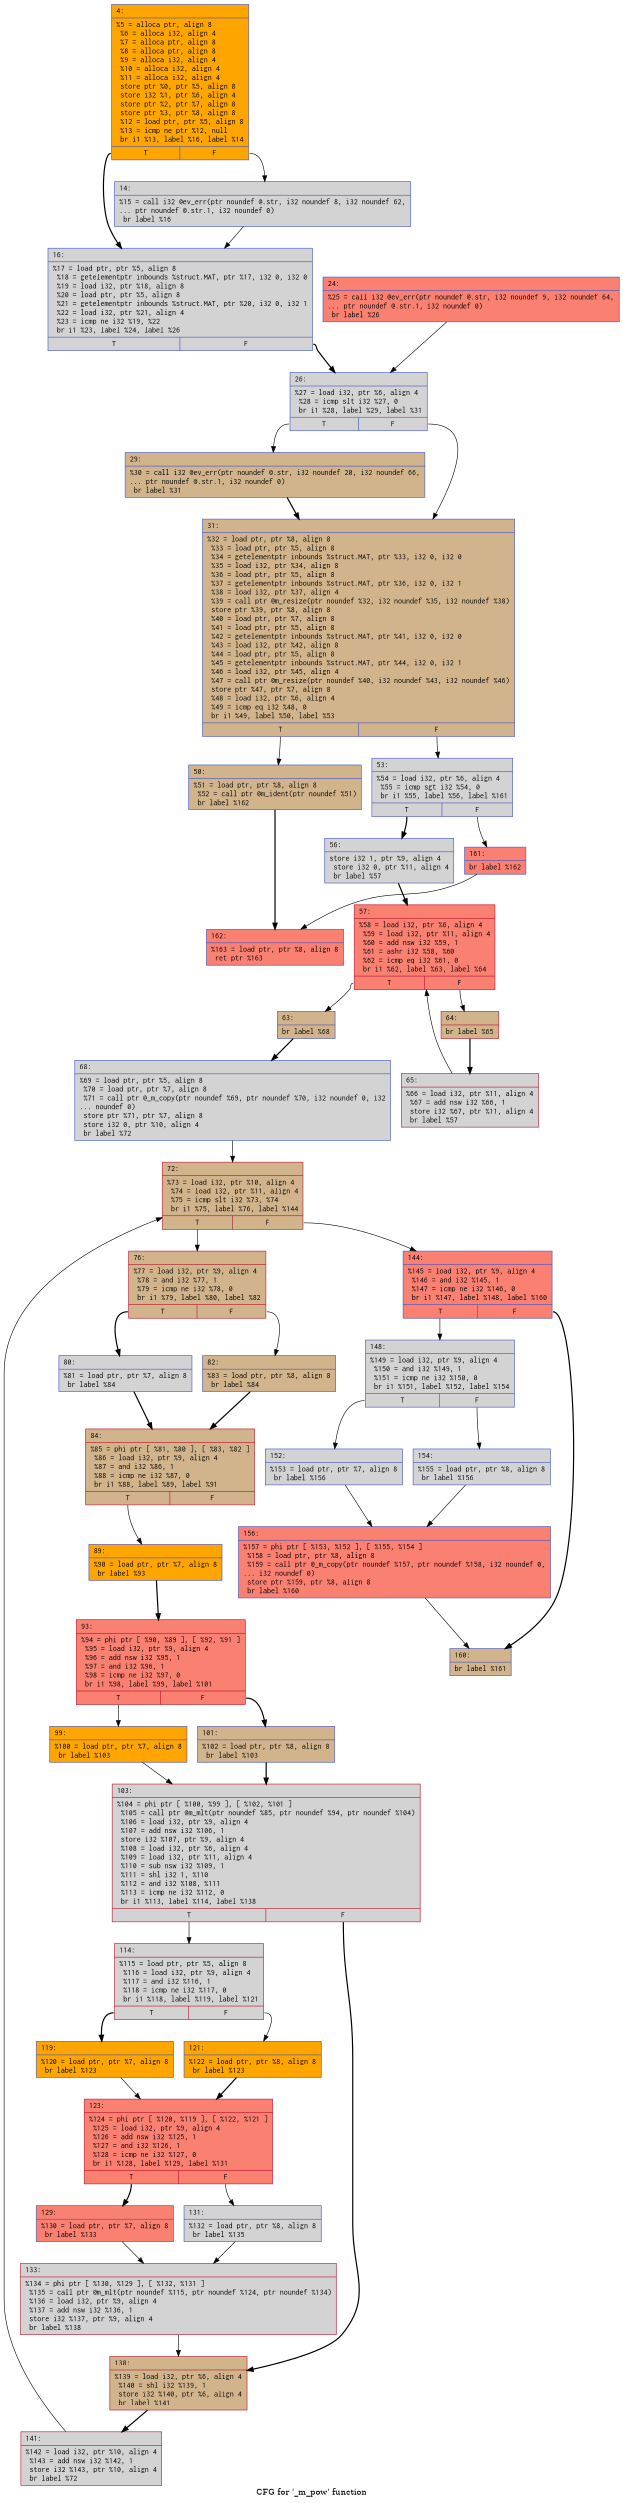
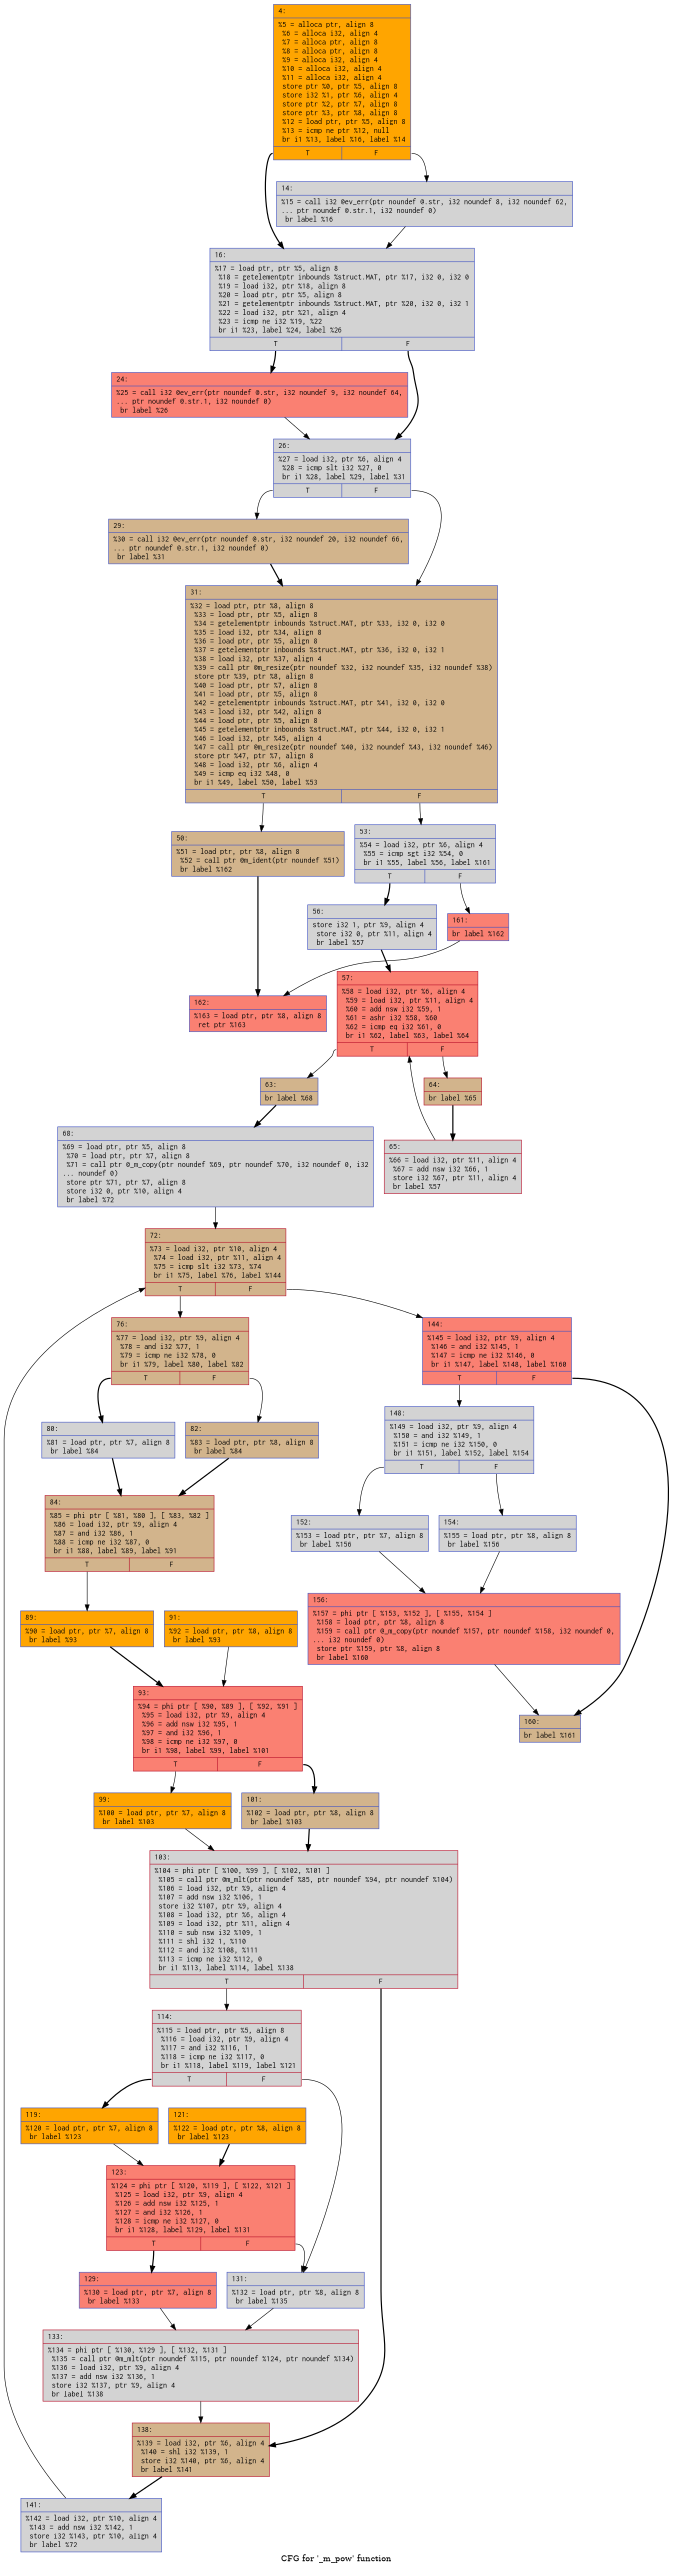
edge "16:" -> "24:": added
node "91:": added
edge "114:" -> "121:": now "114:" -> "131:"
node "141:": color #b70d28ff -> #3d50c3ff
